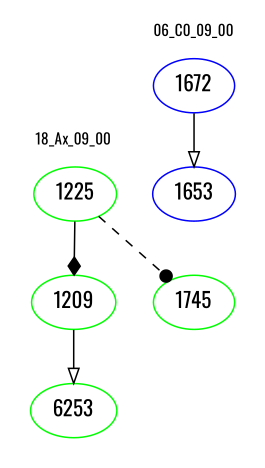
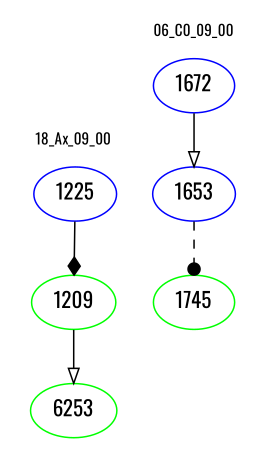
node "1225": color green -> blue
edge "1225" -> "1745": now "1653" -> "1745"
